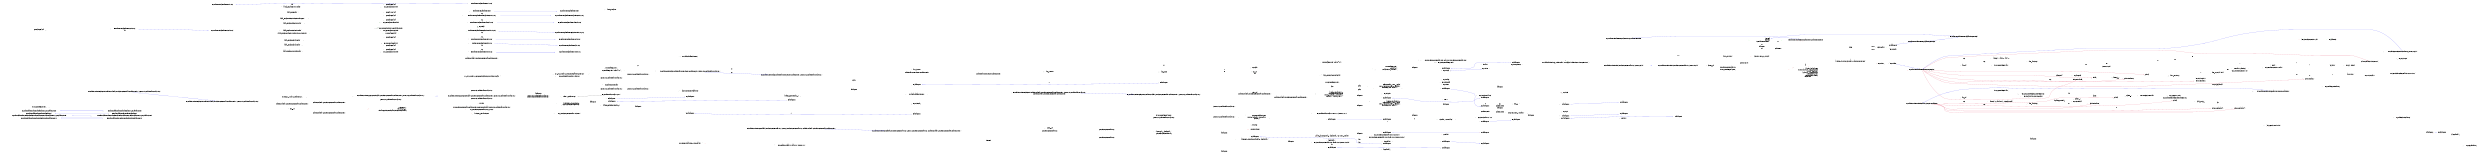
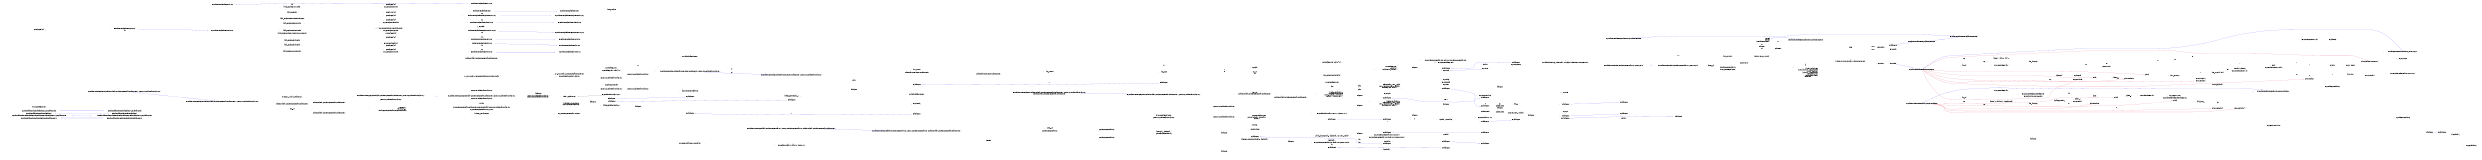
node "onError(new ExplicitCultureIsUsed(value))": label "onError(new ExplicitCultureIsUsed(value))" -> "onError(new BadFormatTokenError(value))"
